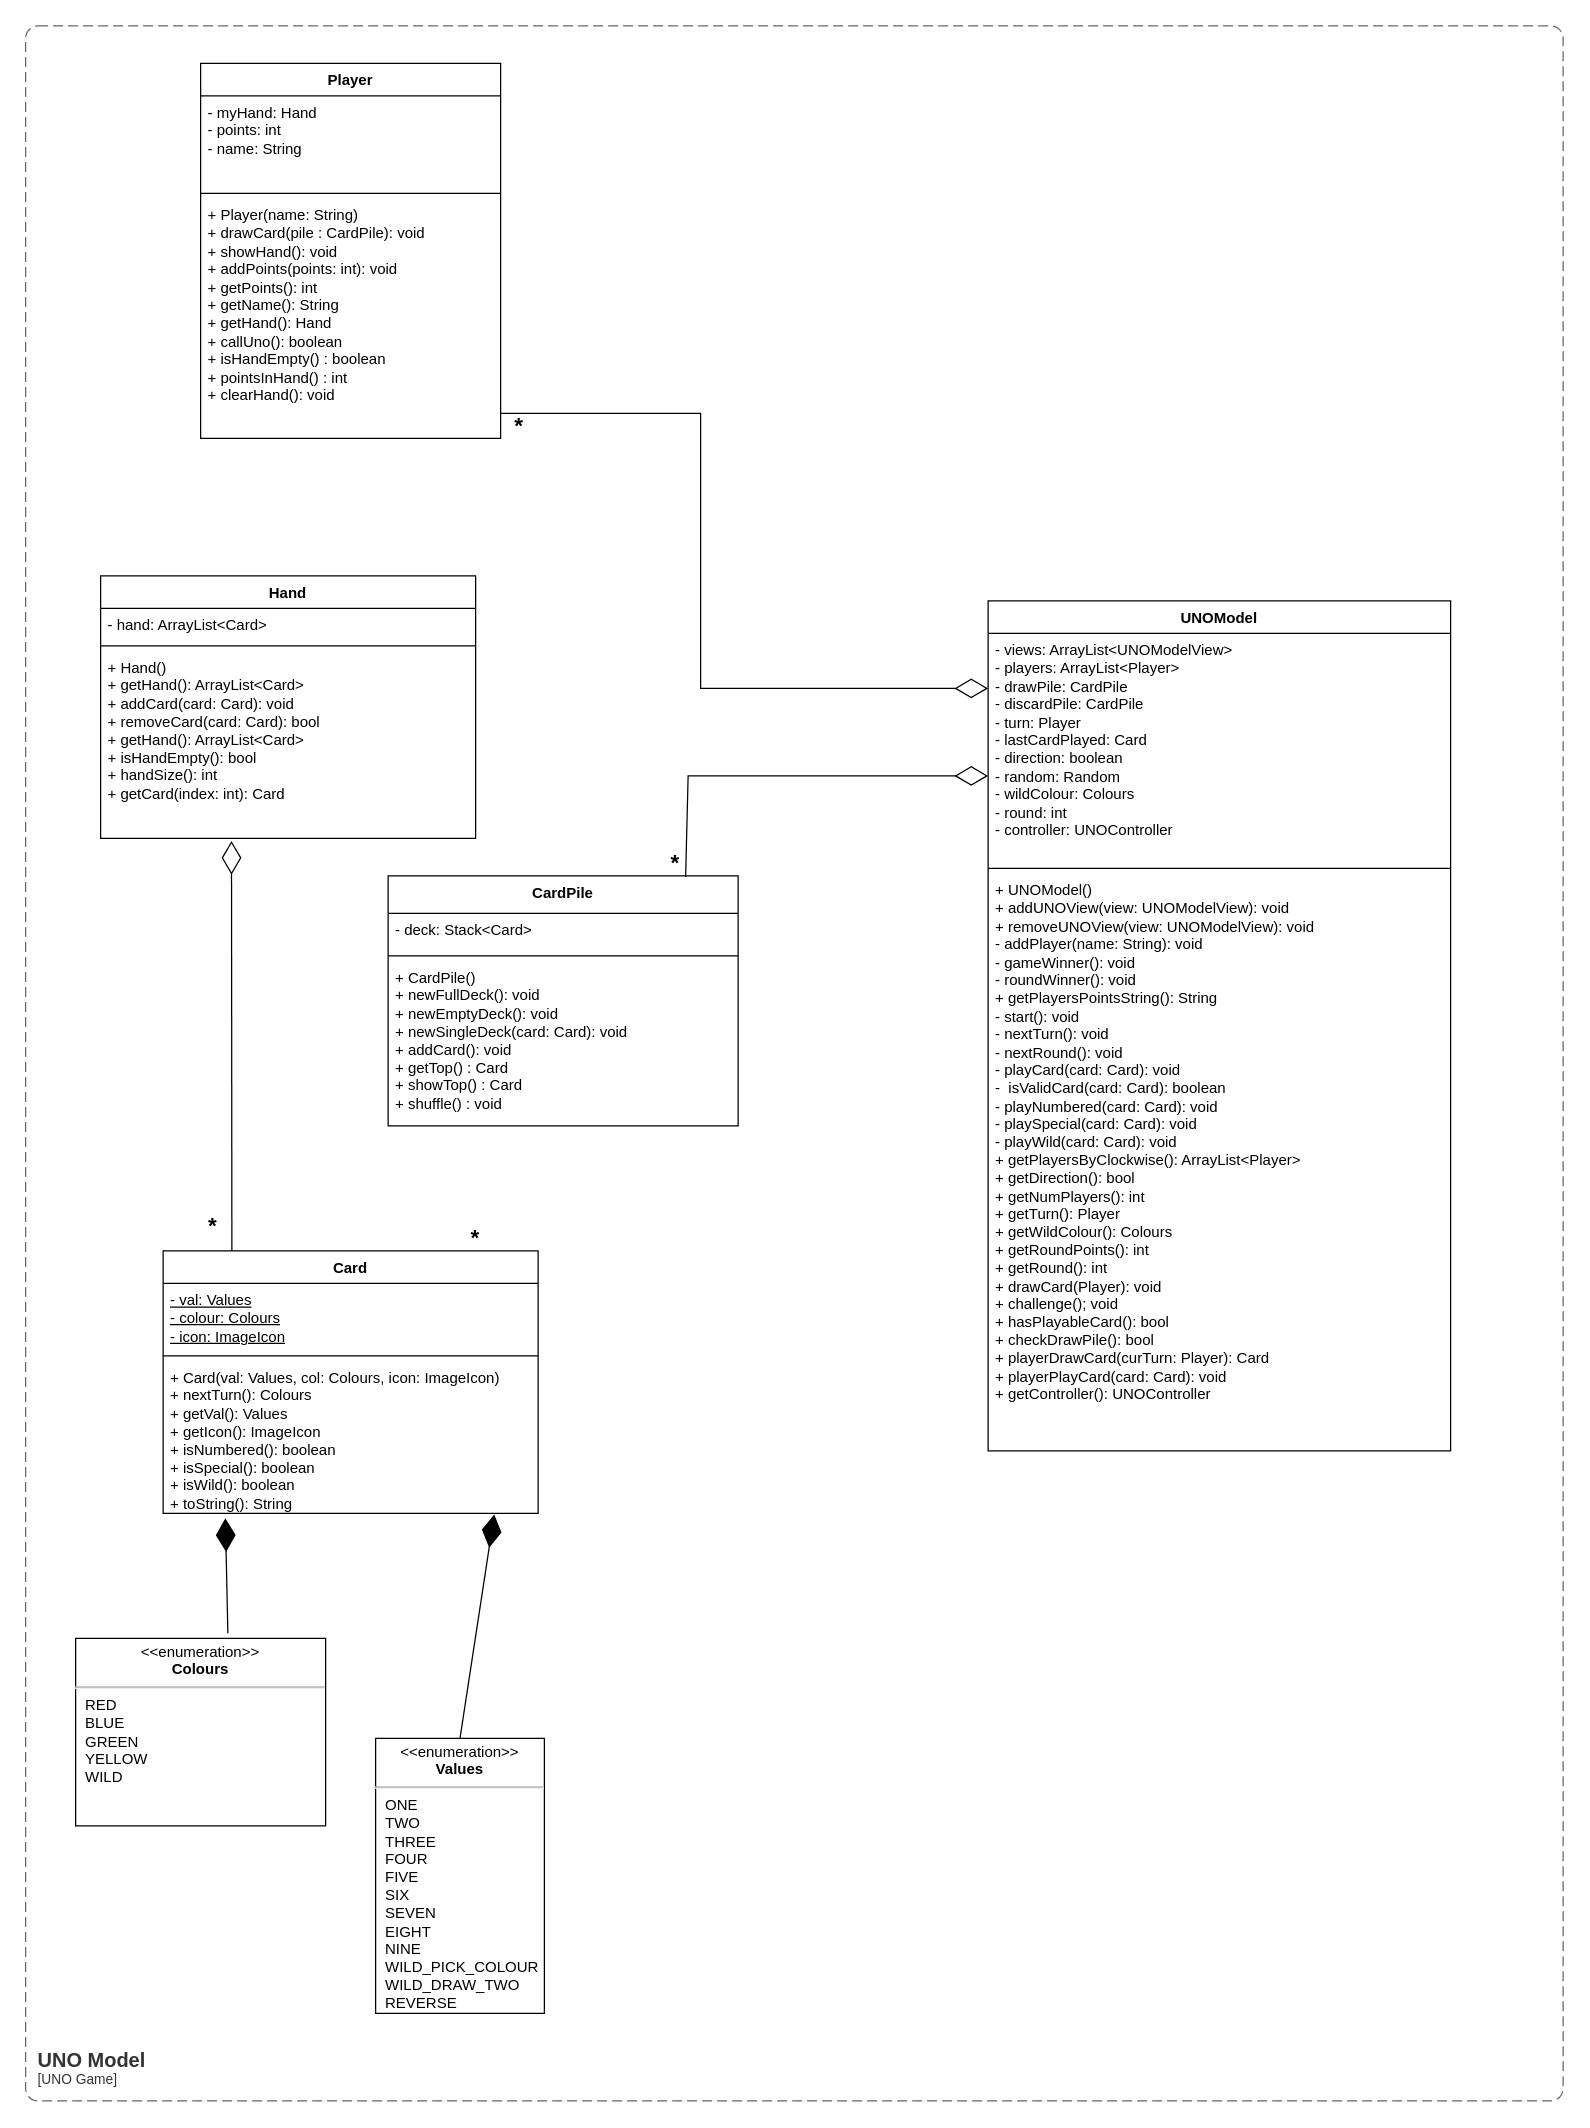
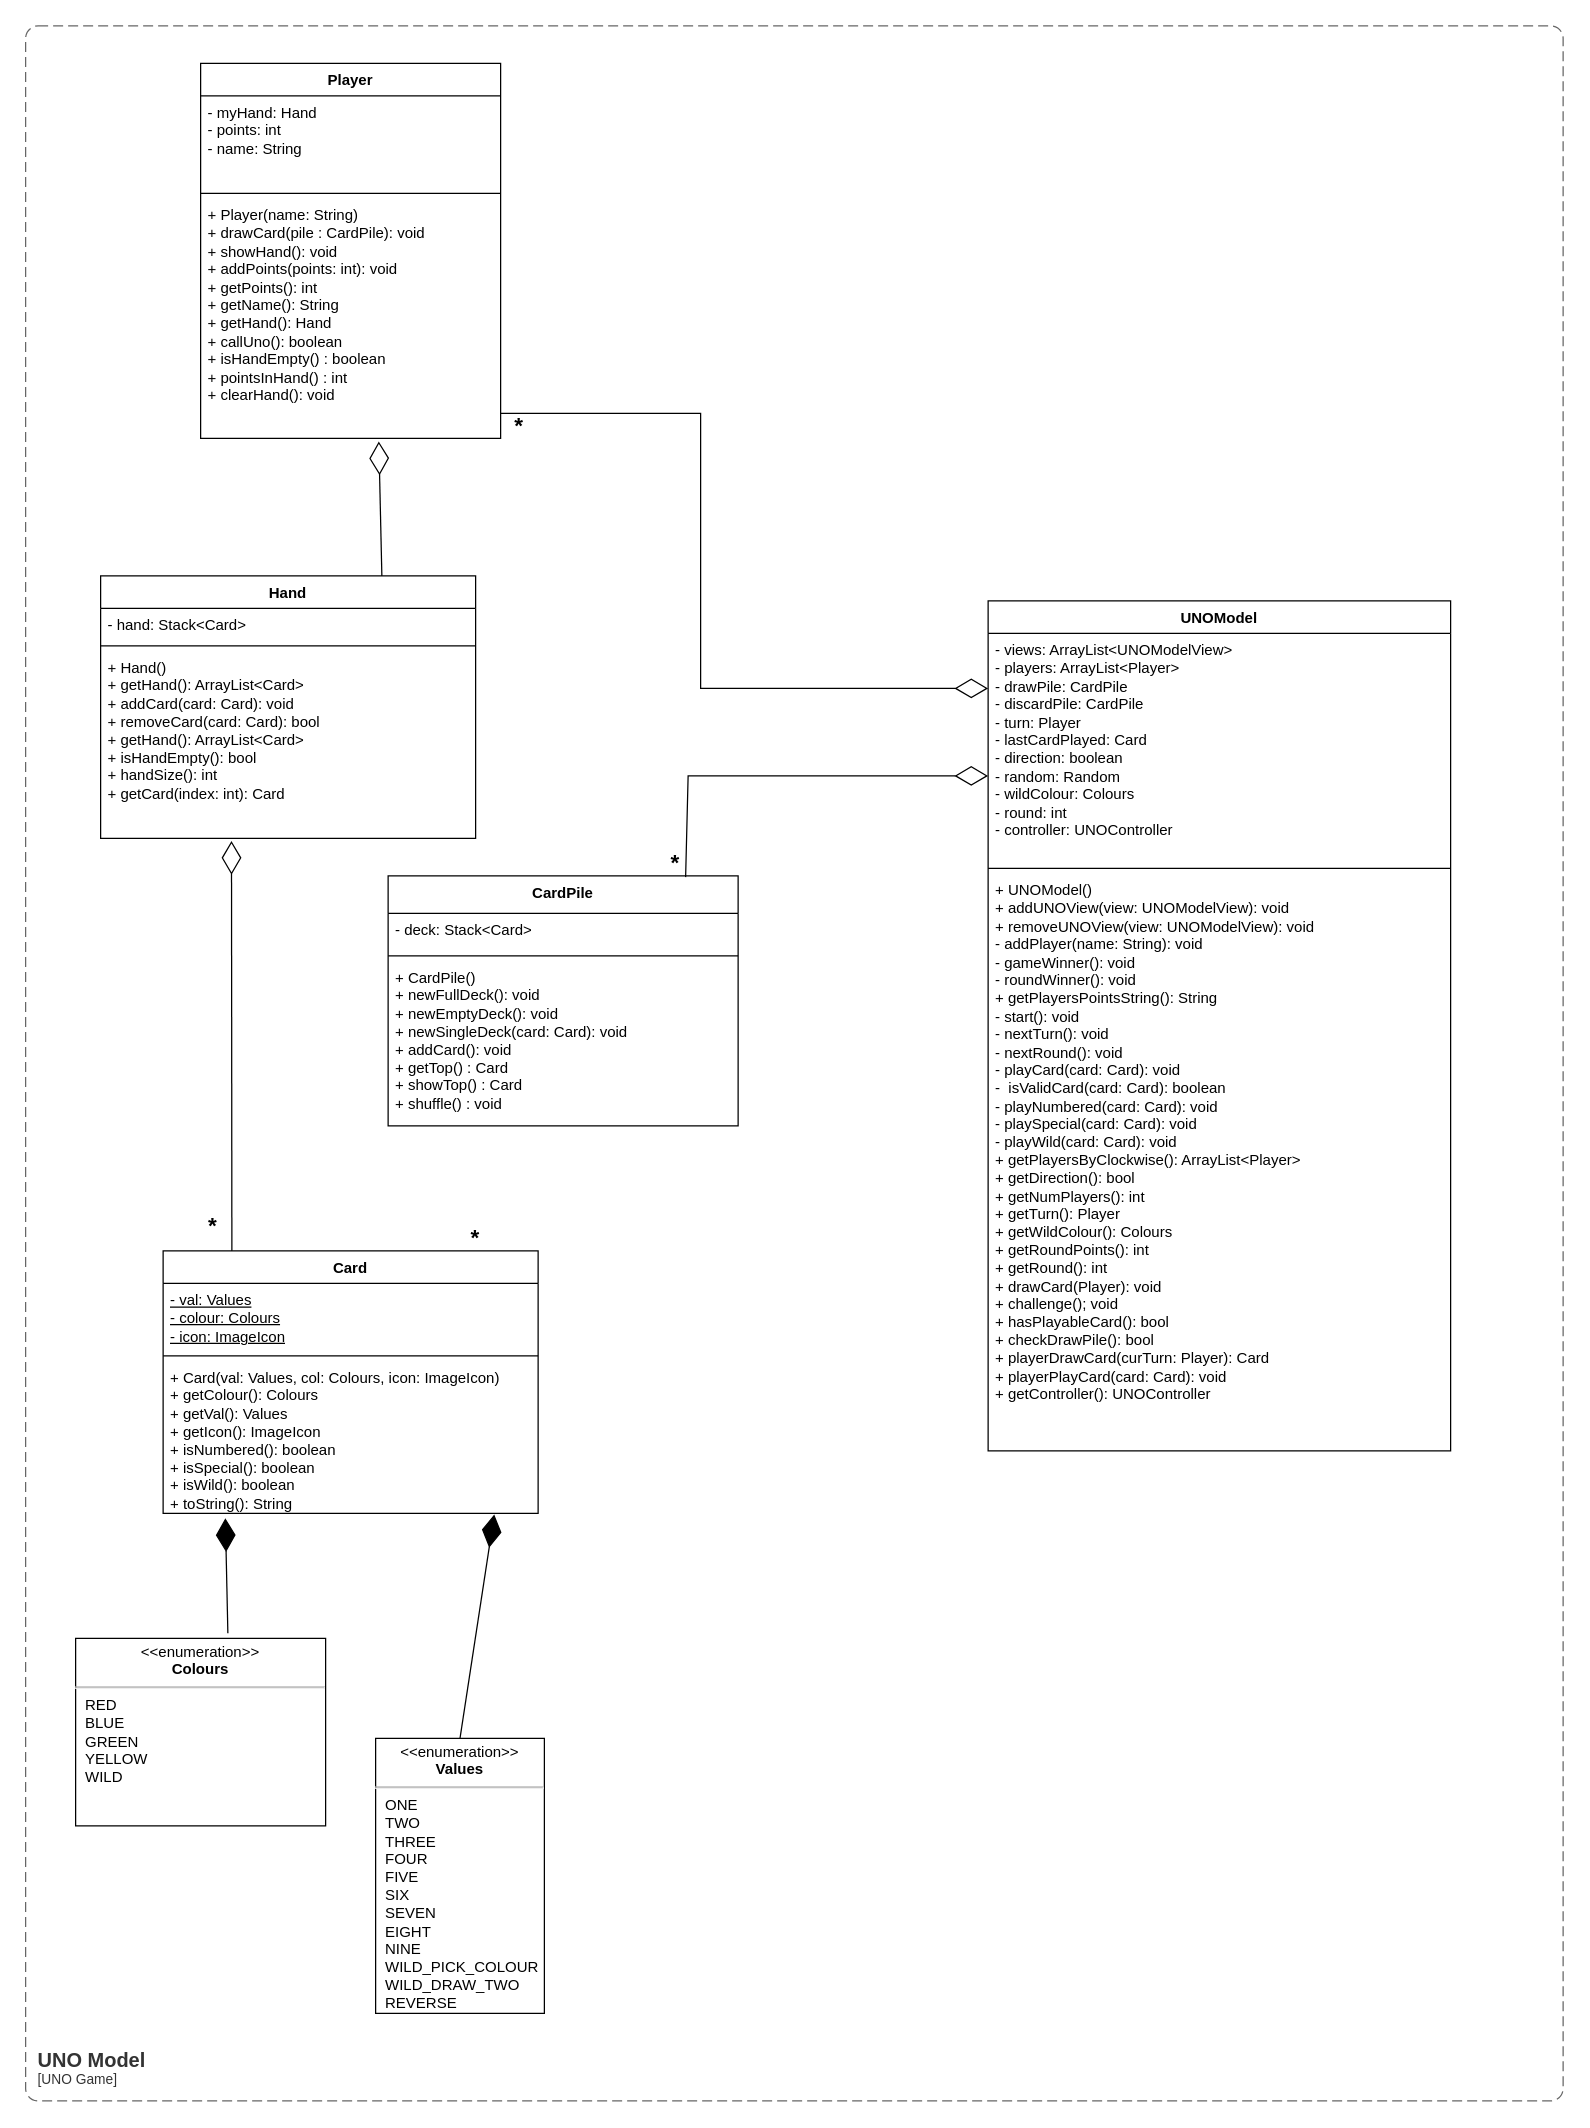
edge "Hand" -> "+ Player(name: String) + drawCard(pile : CardPile): void + showHand(): void + addPoints(points: int): void + getPoints(): int+ getName(): String + getHand(): Hand + callUno(): boolean + isHandEmpty() : boolean + pointsInHand() : int + clearHand(): void": added
node "- hand: ArrayList<Card>": label "- hand: ArrayList<Card>" -> "- hand: Stack<Card>"
node "+ Card(val: Values, col: Colours, icon: ImageIcon) + nextTurn(): Colours + getVal(): Values + getIcon(): ImageIcon + isNumbered(): boolean + isSpecial(): boolean + isWild(): boolean + toString(): String": label "+ Card(val: Values, col: Colours, icon: ImageIcon) + nextTurn(): Colours + getVal(): Values + getIcon(): ImageIcon + isNumbered(): boolean + isSpecial(): boolean + isWild(): boolean + toString(): String" -> "+ Card(val: Values, col: Colours, icon: ImageIcon) + getColour(): Colours + getVal(): Values + getIcon(): ImageIcon + isNumbered(): boolean + isSpecial(): boolean + isWild(): boolean + toString(): String"
